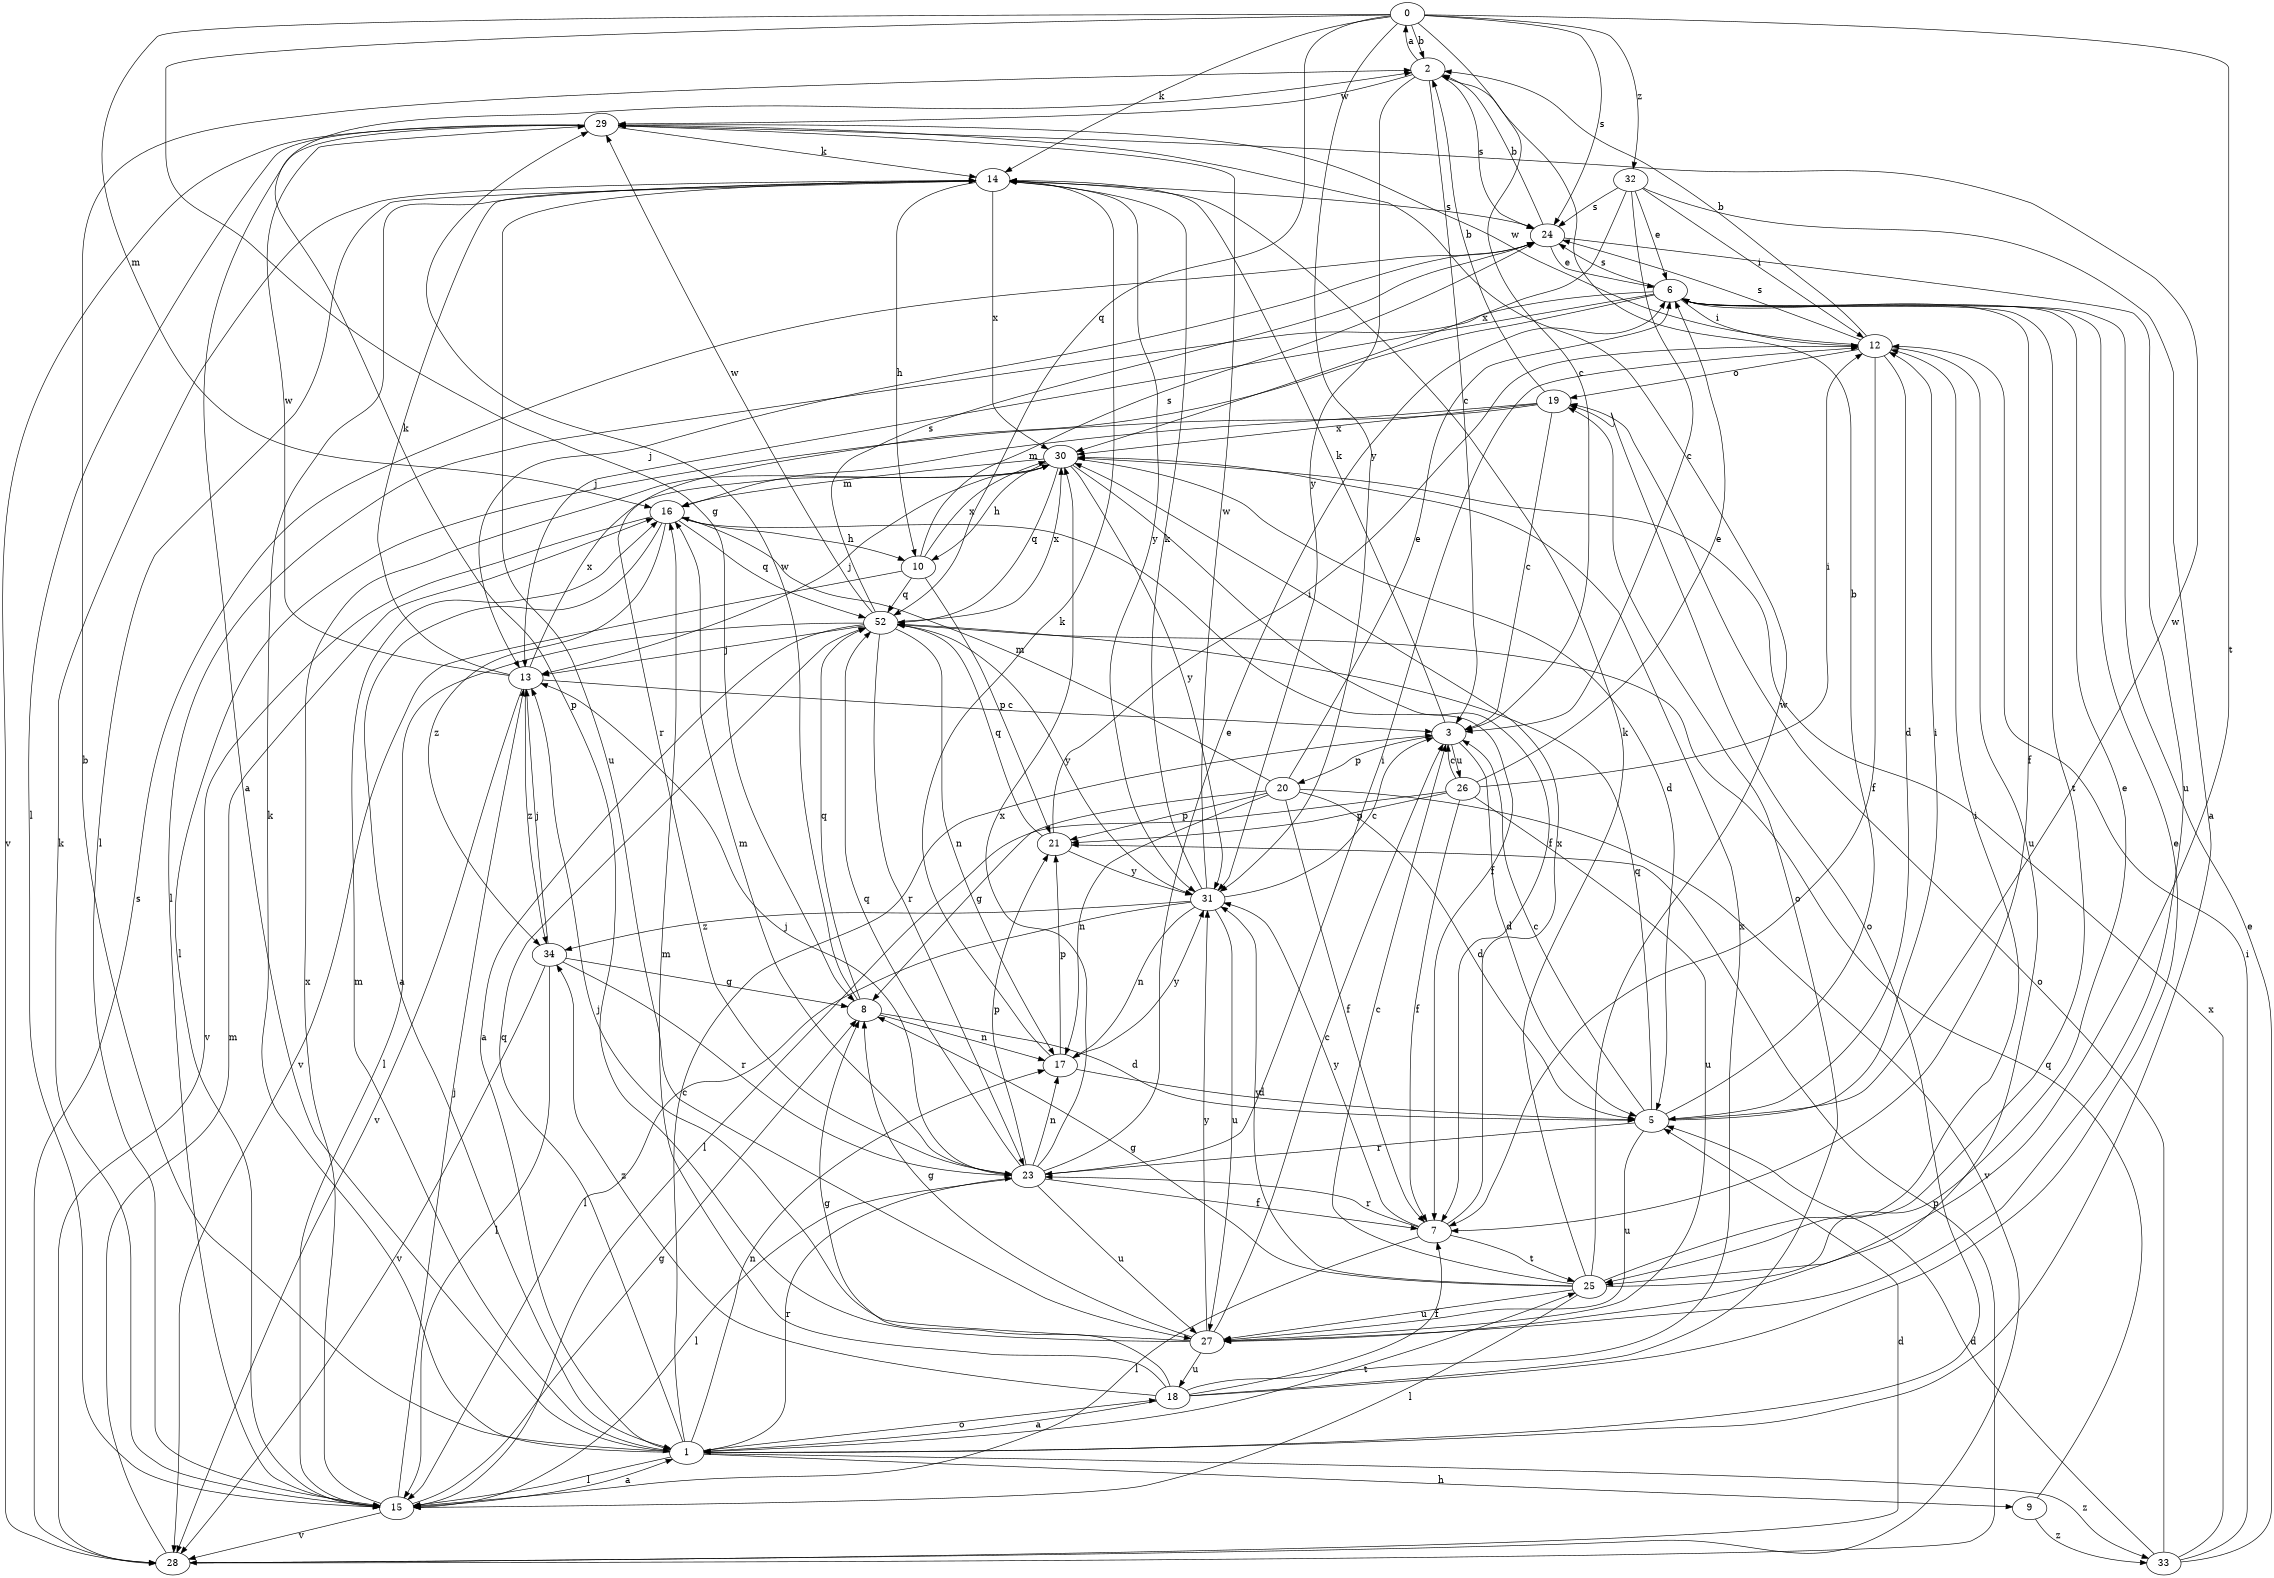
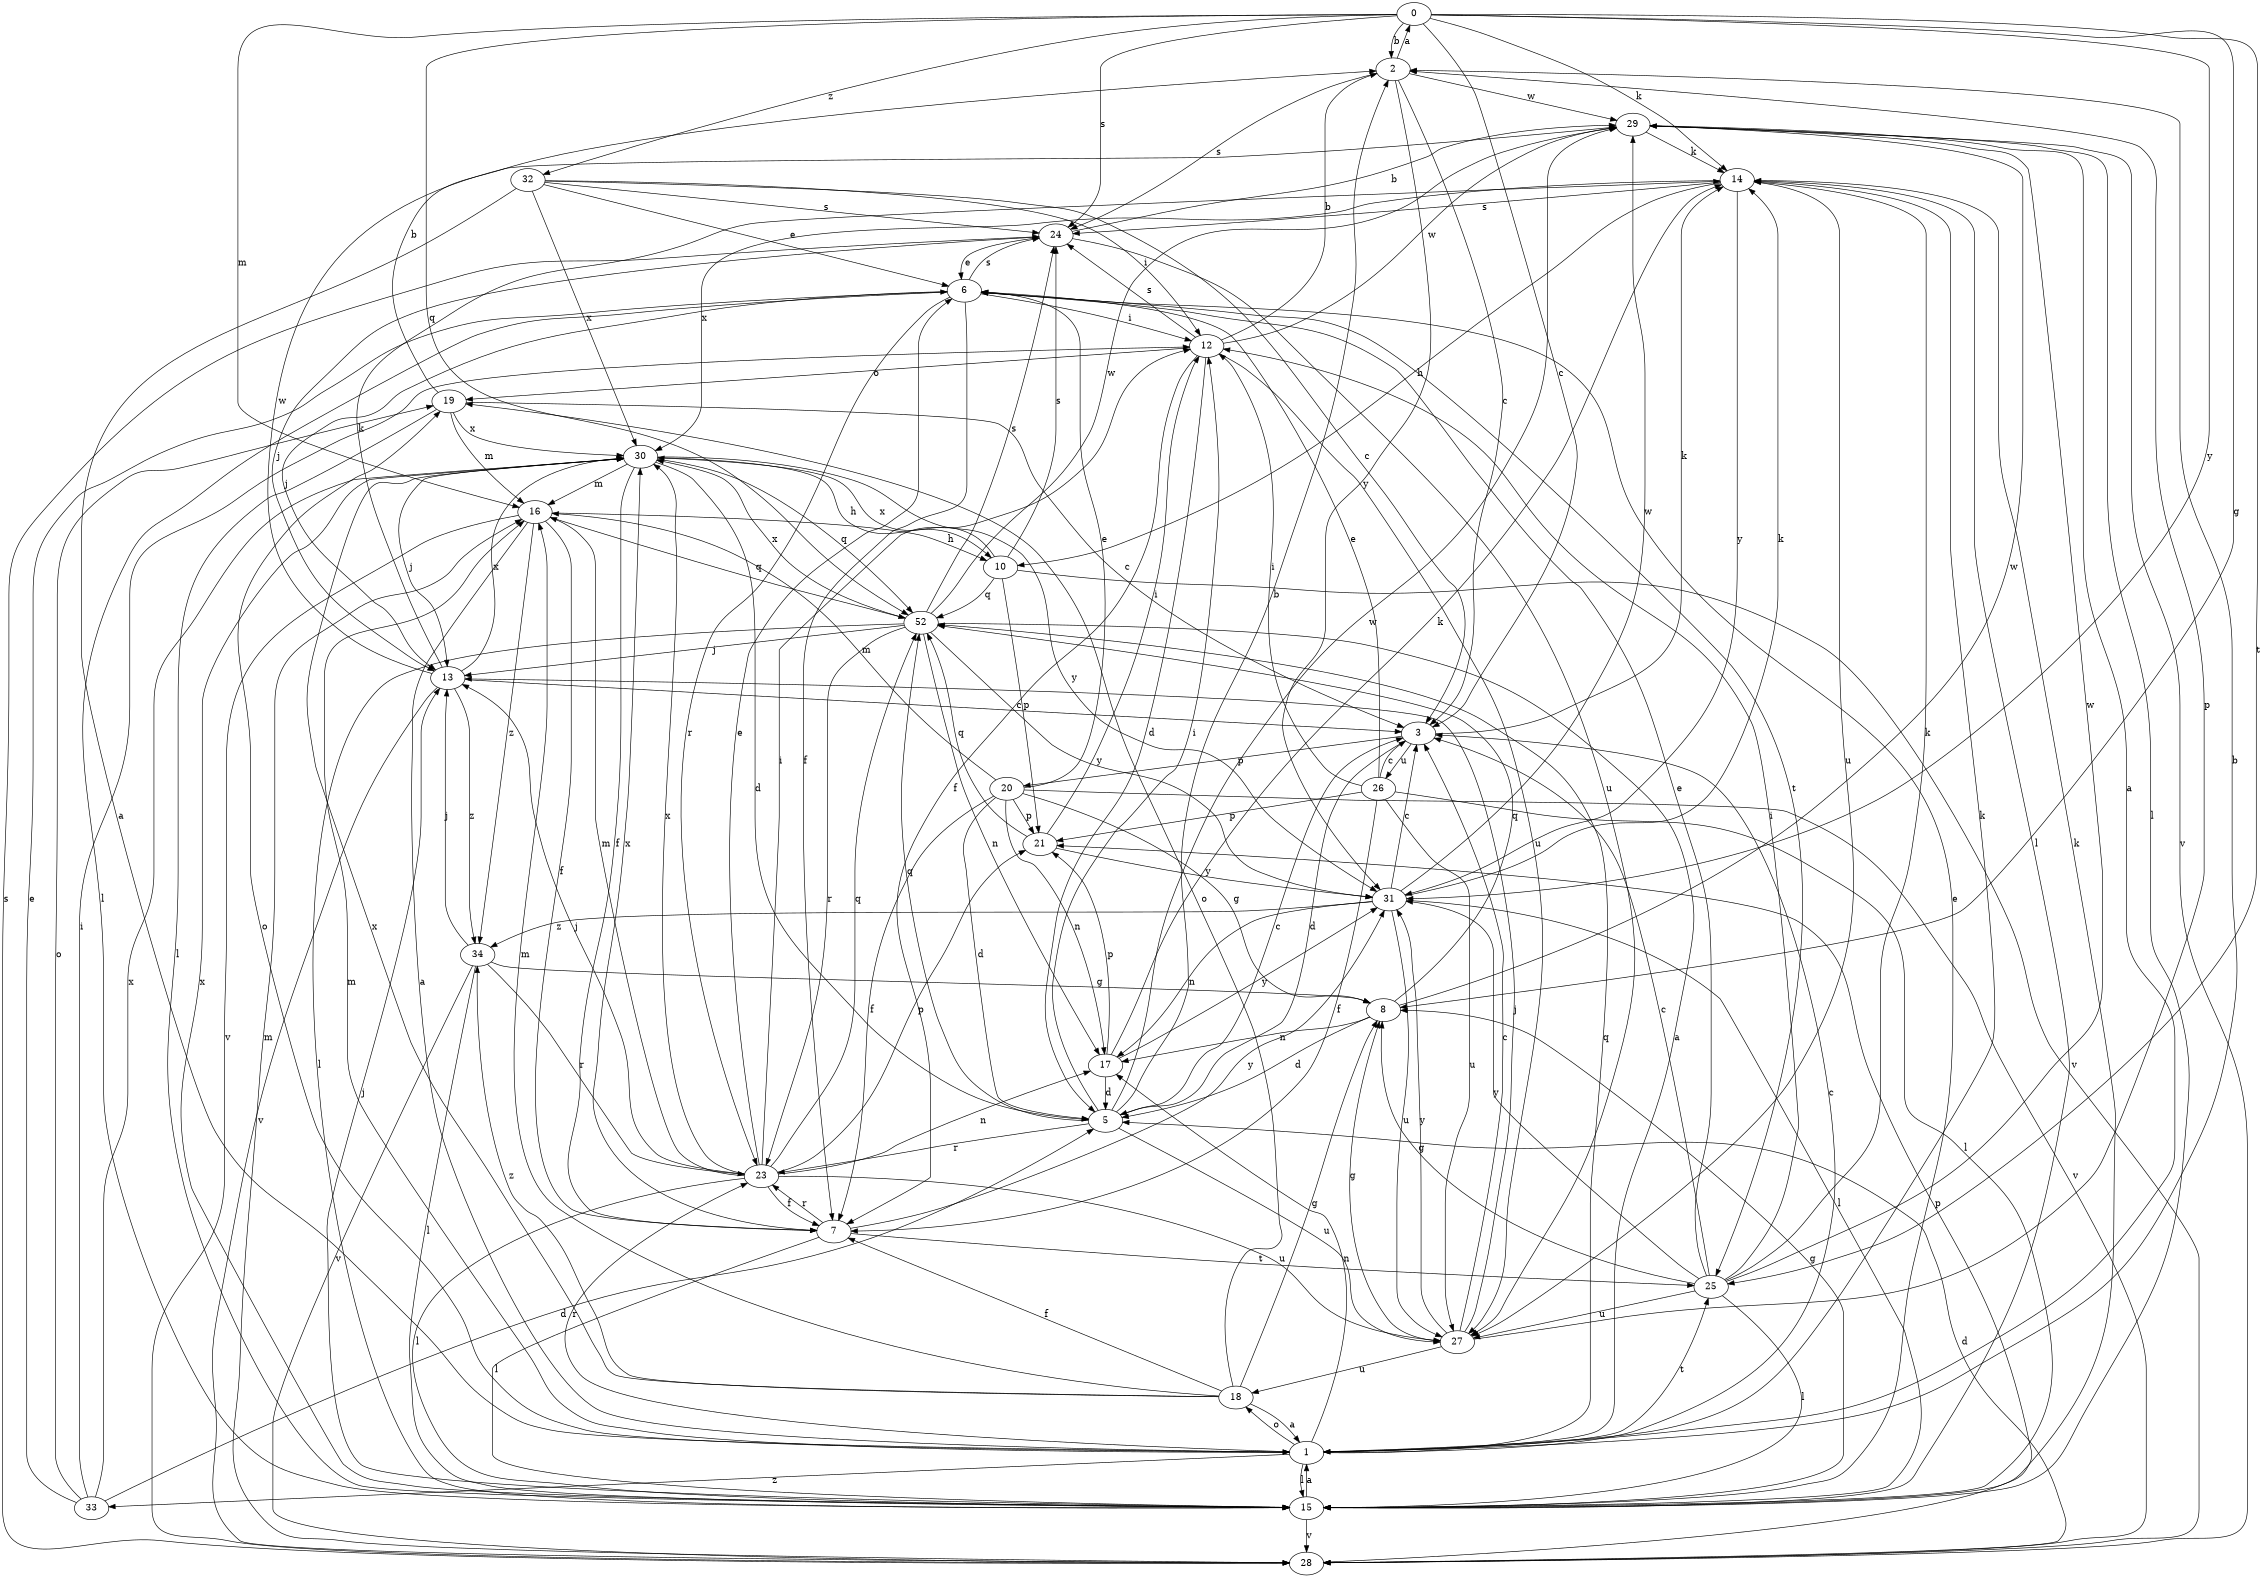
edge "24" -> "2": now "24" -> "29"
edge "18" -> "6": now "15" -> "6"
node "9": removed
